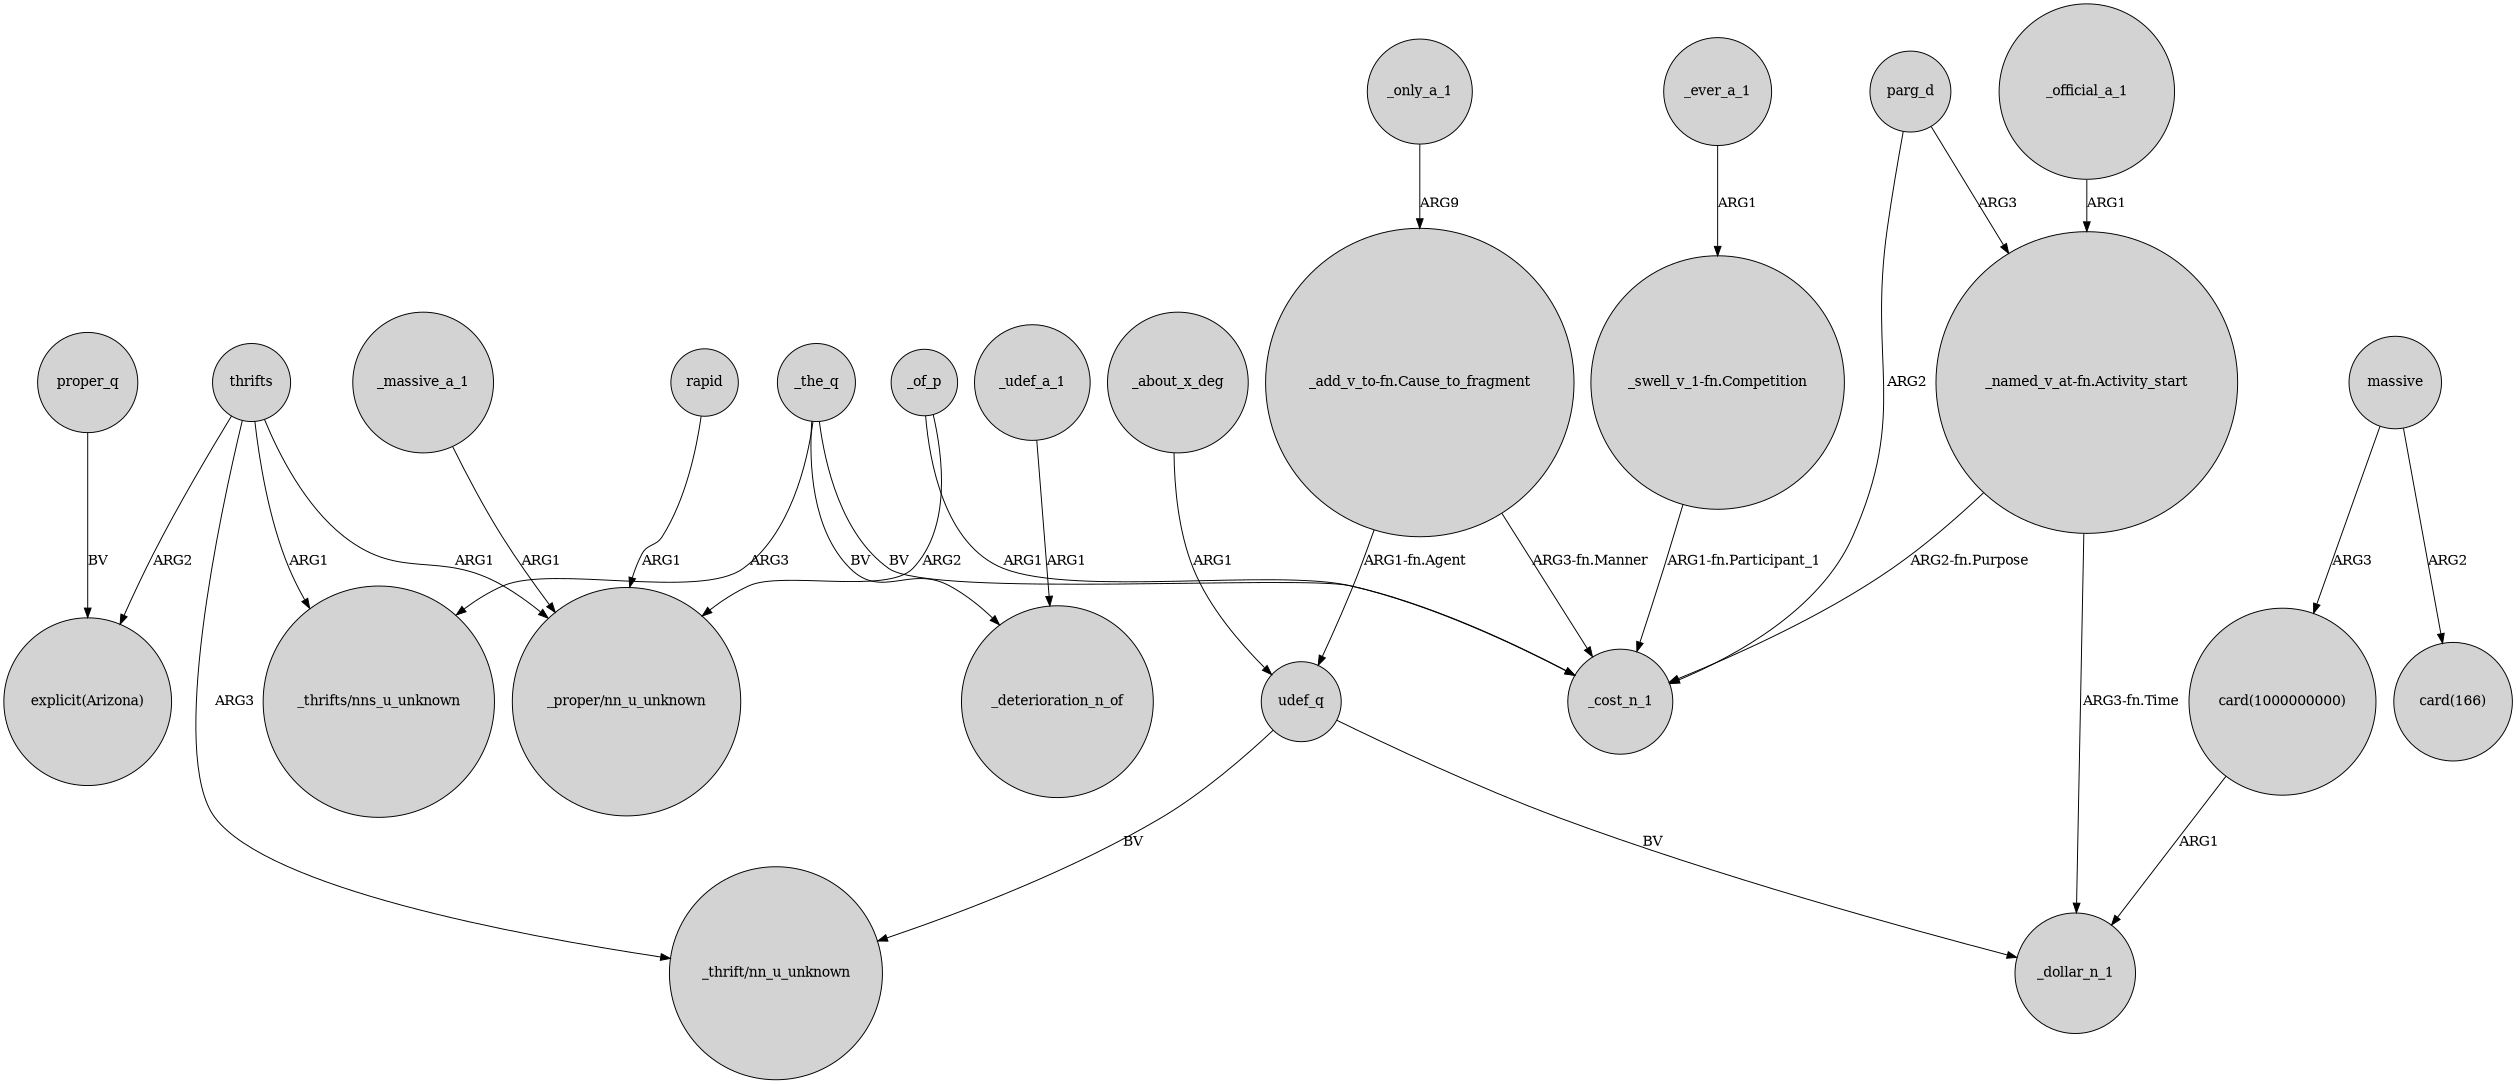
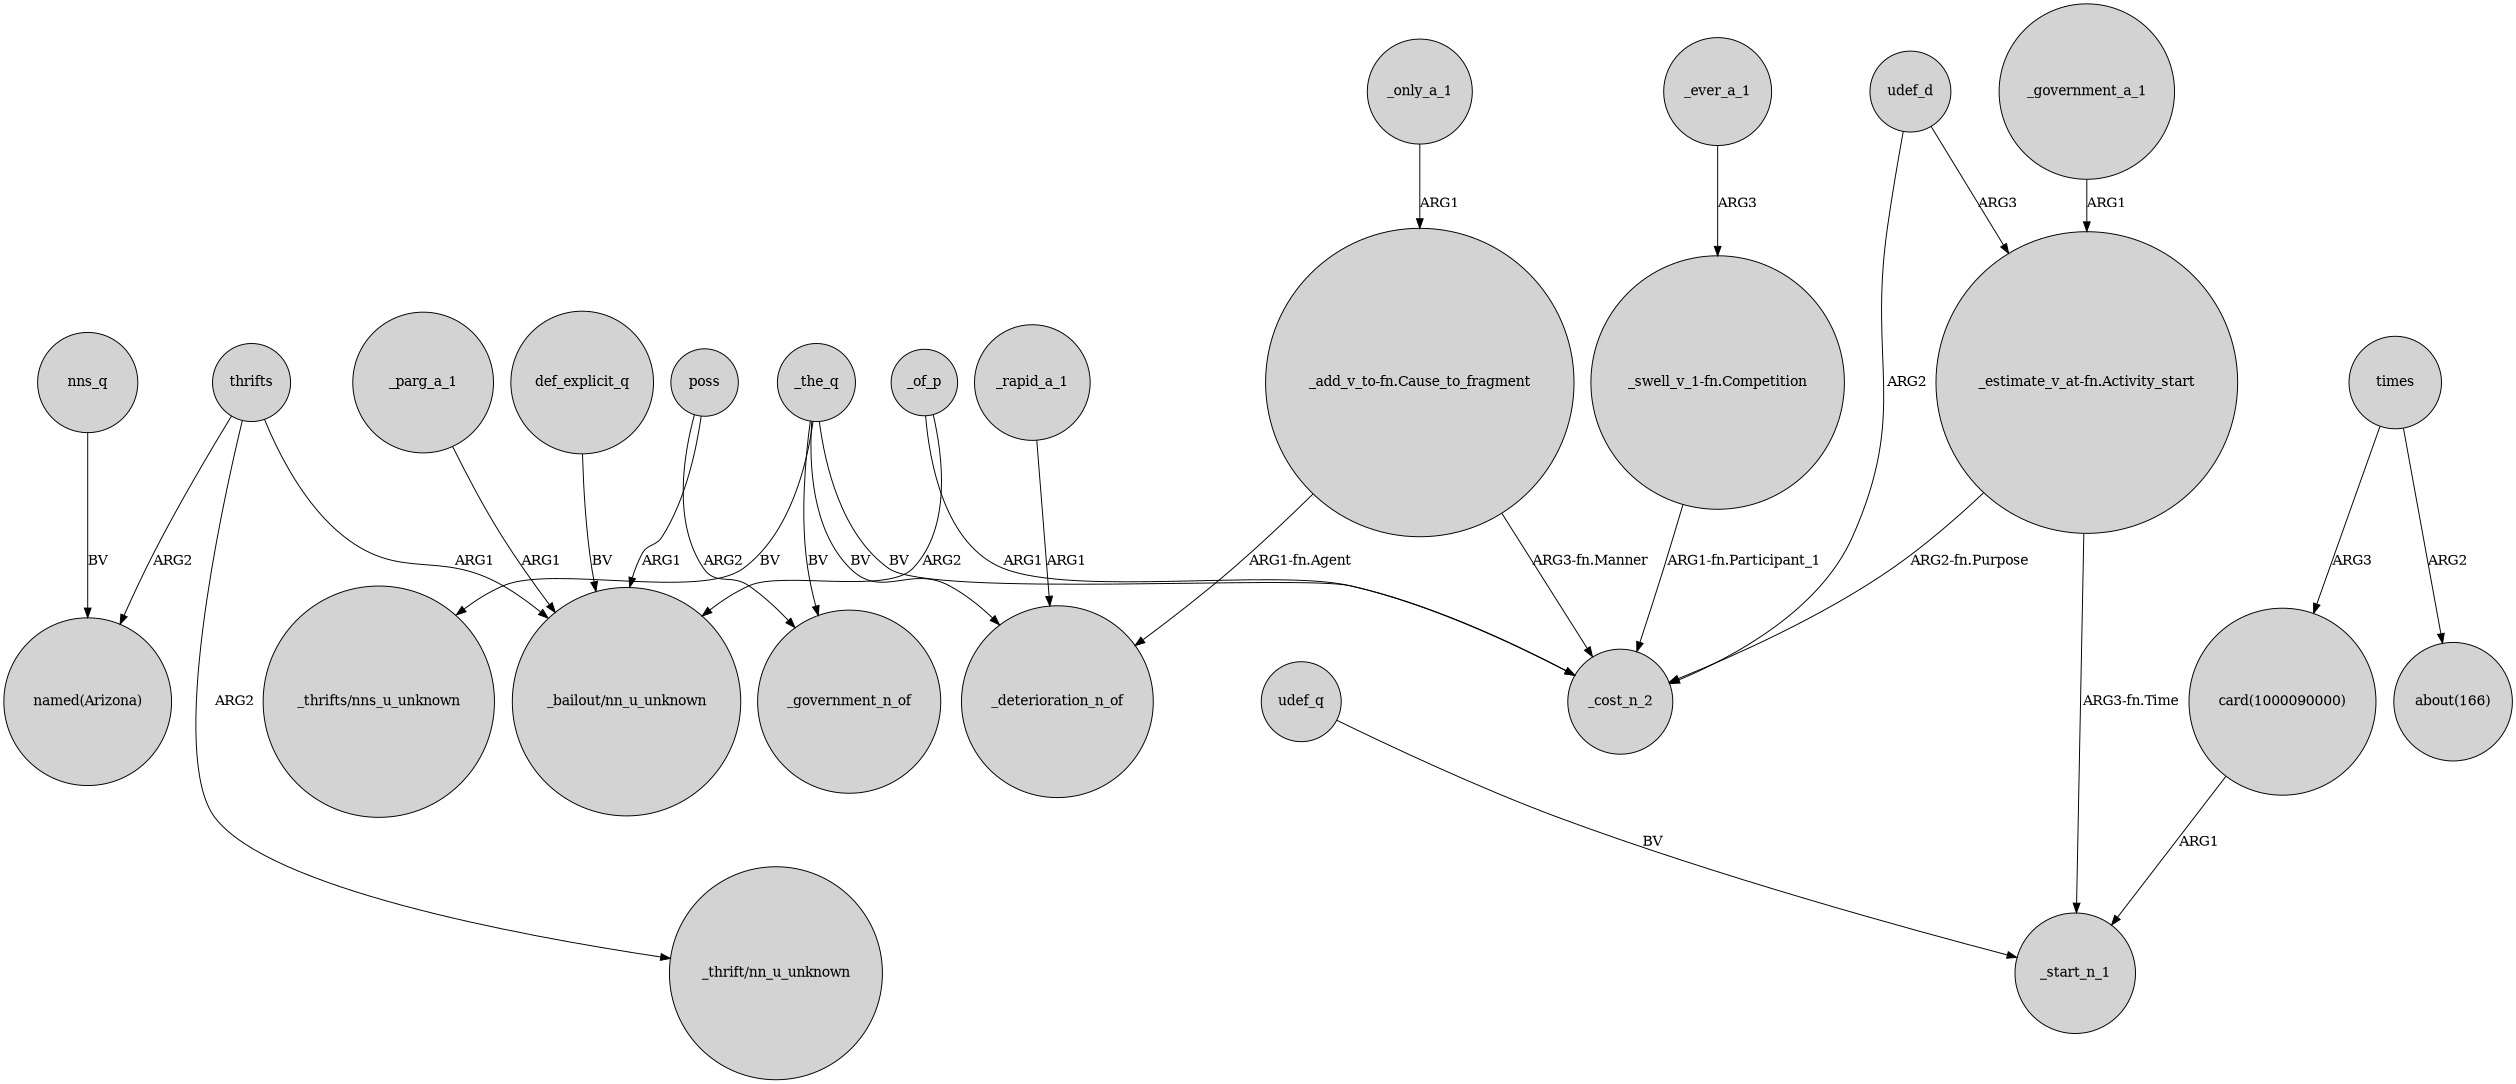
node "parg_d": label "parg_d" -> "udef_d"
node "_official_a_1": label "_official_a_1" -> "_government_a_1"
edge "_only_a_1" -> "_add_v_to-fn.Cause_to_fragment": label "ARG9" -> "ARG1"
edge "_ever_a_1" -> "_swell_v_1-fn.Competition": label "ARG1" -> "ARG3"
node "proper_q": label "proper_q" -> "nns_q"
node "_massive_a_1": label "_massive_a_1" -> "_parg_a_1"
node "def_explicit_q": added
node "rapid": label "rapid" -> "poss"
node "_udef_a_1": label "_udef_a_1" -> "_rapid_a_1"
node "_about_x_deg": removed
node "_named_v_at-fn.Activity_start": label "_named_v_at-fn.Activity_start" -> "_estimate_v_at-fn.Activity_start"
node "massive": label "massive" -> "times"
edge "thrifts" -> "_thrifts/nns_u_unknown": removed, label "ARG1"
edge "_the_q" -> "_thrifts/nns_u_unknown": label "ARG3" -> "BV"
edge "_add_v_to-fn.Cause_to_fragment" -> "udef_q": now "_add_v_to-fn.Cause_to_fragment" -> "_deterioration_n_of"
node "explicit(Arizona)": label "explicit(Arizona)" -> "named(Arizona)"
edge "thrifts" -> "_thrift/nn_u_unknown": label "ARG3" -> "ARG2"
node "_proper/nn_u_unknown": label "_proper/nn_u_unknown" -> "_bailout/nn_u_unknown"
node "_government_n_of": added
node "_cost_n_1": label "_cost_n_1" -> "_cost_n_2"
node "card(1000000000)": label "card(1000000000)" -> "card(1000090000)"
node "card(166)": label "card(166)" -> "about(166)"
edge "udef_q" -> "_thrift/nn_u_unknown": removed, label "BV"
node "_dollar_n_1": label "_dollar_n_1" -> "_start_n_1"
